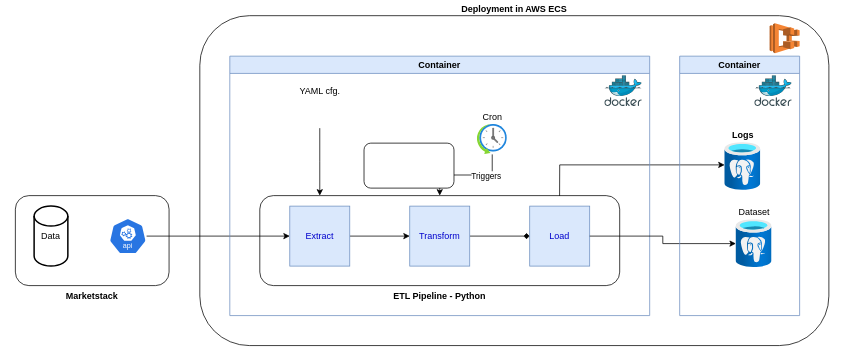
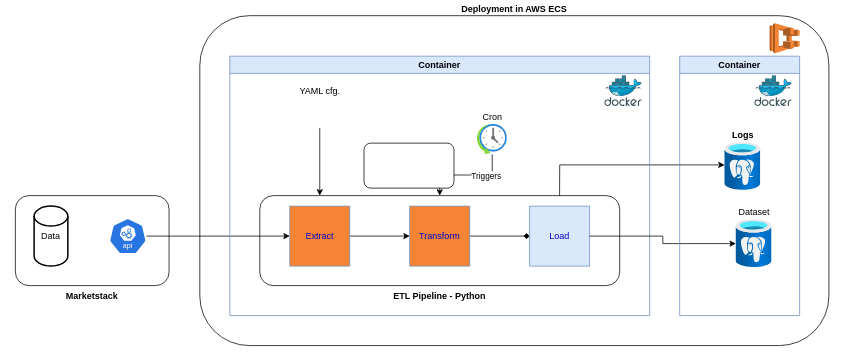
node "Extract": fillcolor #dae8fc -> #f58534
node "Transform": fillcolor #dae8fc -> #f58534
